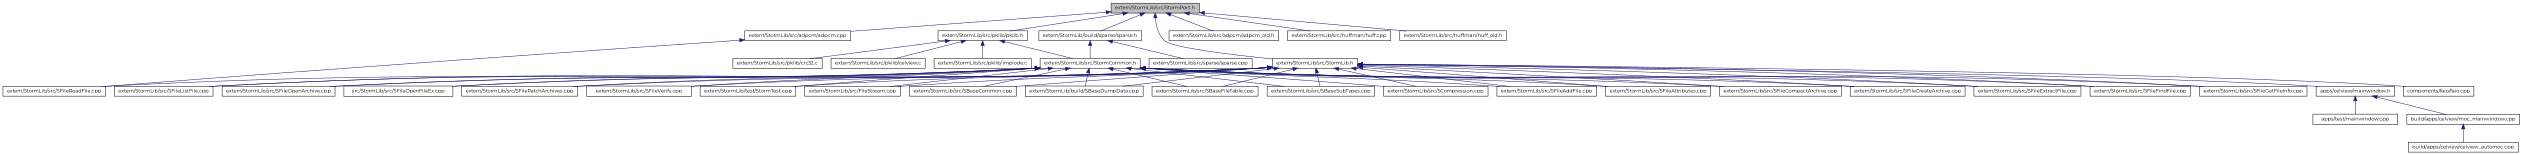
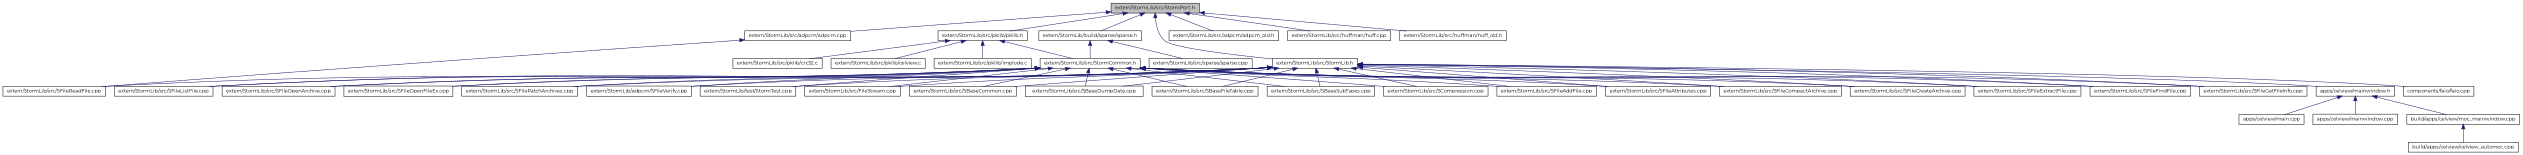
node "src/StormLib/src/SFileOpenFileEx.cpp": label "src/StormLib/src/SFileOpenFileEx.cpp" -> "extern/StormLib/src/SFileOpenFileEx.cpp"
node "extern/StormLib/src/SFileVerify.cpp": label "extern/StormLib/src/SFileVerify.cpp" -> "extern/StormLib/adpcm/SFileVerify.cpp"
node "extern/StormLib/build/SBaseDumpData.cpp": label "extern/StormLib/build/SBaseDumpData.cpp" -> "extern/StormLib/src/SBaseDumpData.cpp"
node "apps/celview/main.cpp": added
node "apps/test/mainwindow.cpp": label "apps/test/mainwindow.cpp" -> "apps/celview/mainwindow.cpp"
